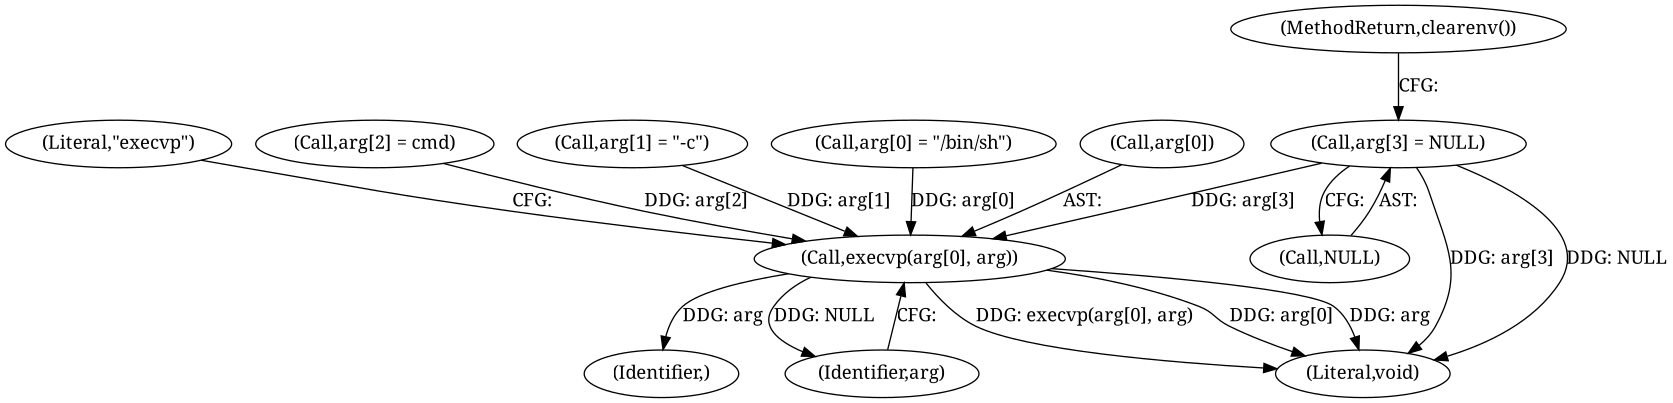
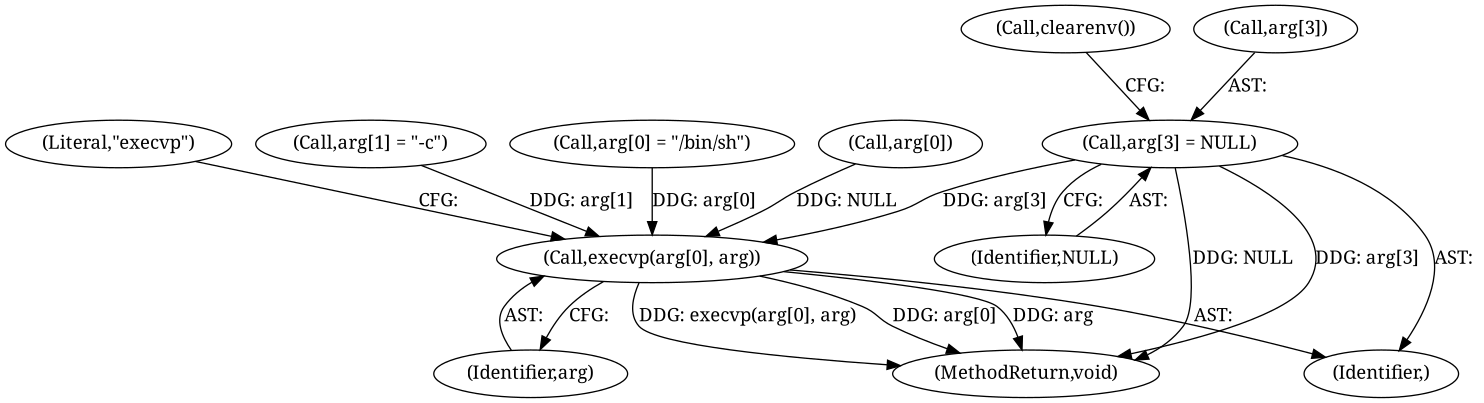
node "(Call,arg[3])": added
node "(MethodReturn,clearenv())": label "(MethodReturn,clearenv())" -> "(Call,clearenv())"
node "(Call,arg[2] = cmd)": removed
edge "(Call,arg[0])" -> "(Call,execvp(arg[0], arg))": label "AST: " -> "DDG: NULL"
edge "(Call,arg[3] = NULL)" -> "(Identifier,)": added, label "AST:"
node "(Call,NULL)": label "(Call,NULL)" -> "(Identifier,NULL)"
edge "(Call,execvp(arg[0], arg))" -> "(Identifier,)": label "DDG: arg" -> "AST: "
edge "(Call,execvp(arg[0], arg))" -> "(Identifier,arg)": label "DDG: NULL" -> "CFG: "
edge "(Identifier,arg)" -> "(Call,execvp(arg[0], arg))": label "CFG: " -> "AST: "
node "(Literal,void)": label "(Literal,void)" -> "(MethodReturn,void)"
